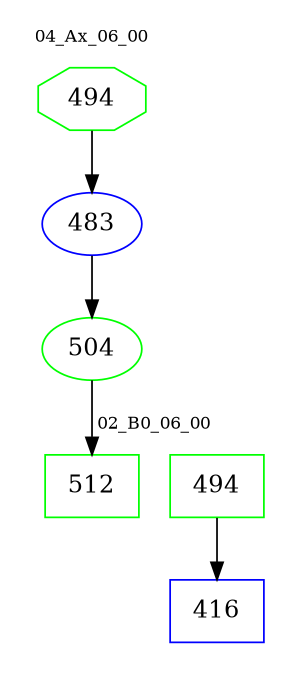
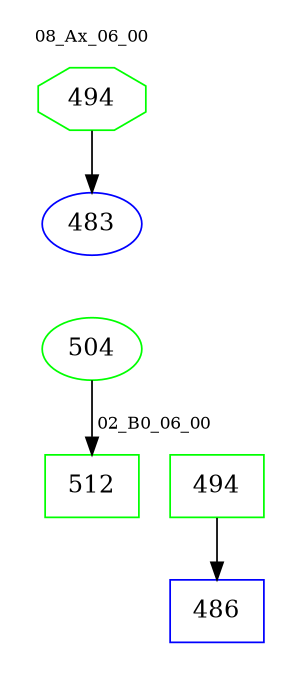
cluster "04_Ax_06_00": label "04_Ax_06_00" -> "08_Ax_06_00"
edge "483" -> "504": removed
node "416": label "416" -> "486"
